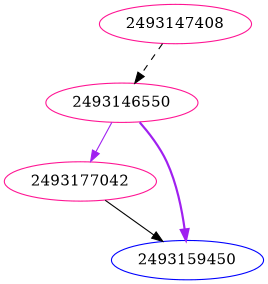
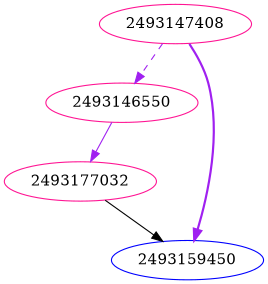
edge "2493147408" -> "2493146550": color black -> purple
edge "2493146550" -> "2493159450": now "2493147408" -> "2493159450"
node "2493177042": label "2493177042" -> "2493177032"
